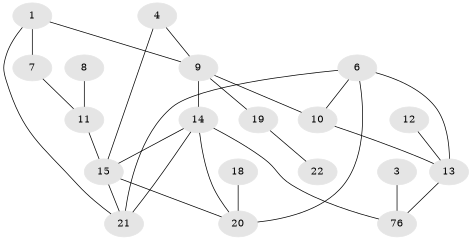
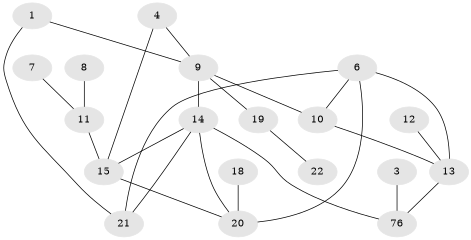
edge "1" -- "7": removed
edge "15" -- "21": removed
